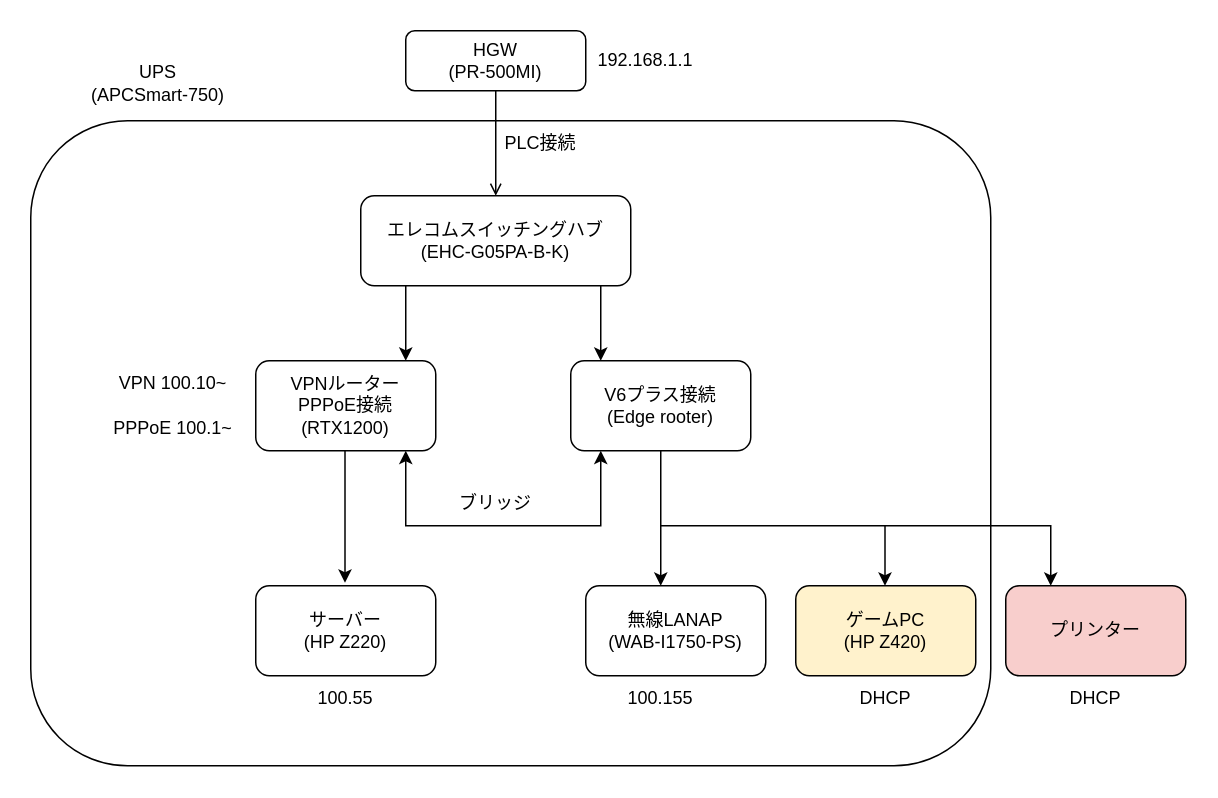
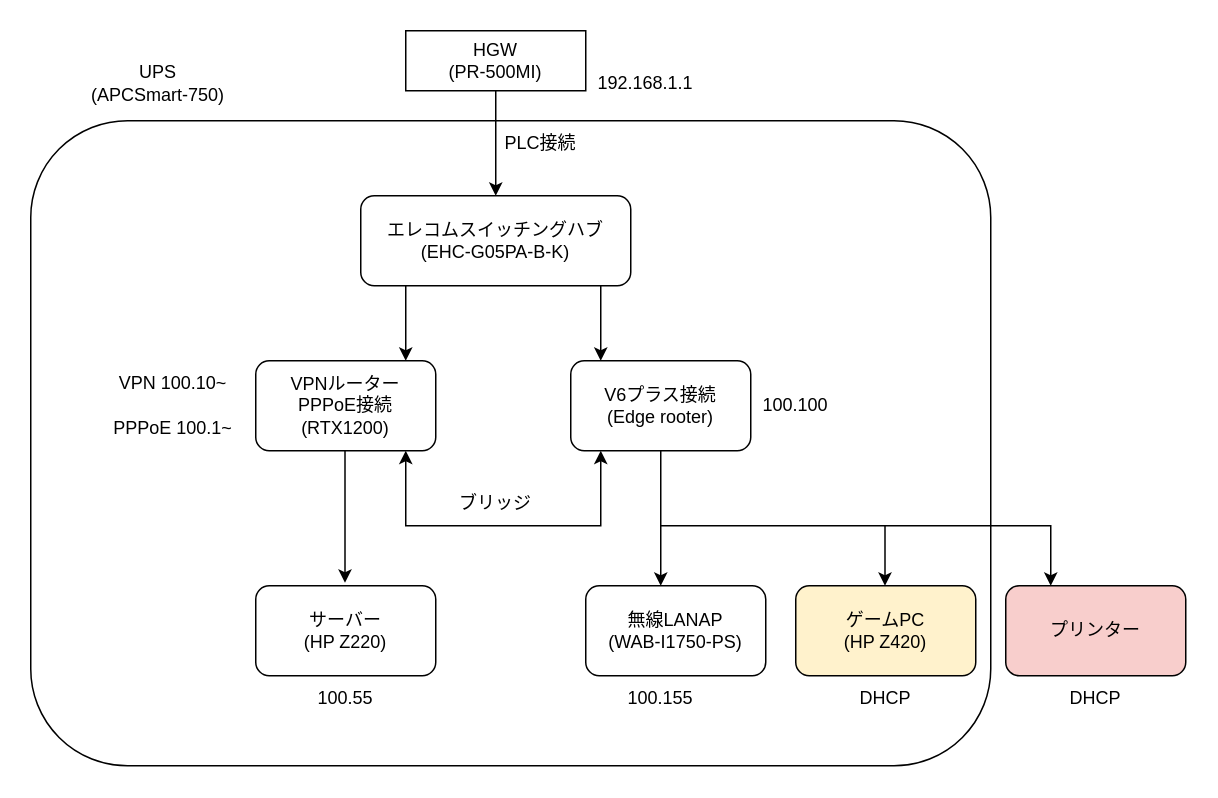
node "HGW (PR-500MI)": shape rounded rectangle -> rectangle
node "192.168.1.1": moved (646, 61) -> (646, 83)
edge "HGW (PR-500MI)" -> "エレコムスイッチングハブ (EHC-G05PA-B-K)": arrowhead open -> classic
node "100.100": added
